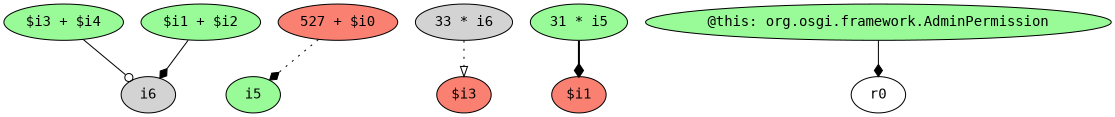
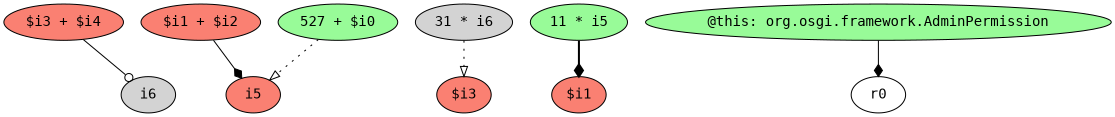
node "$i3 + $i4": fillcolor palegreen -> salmon
node "$i1 + $i2": fillcolor palegreen -> salmon
node "527 + $i0": fillcolor salmon -> palegreen
node "33 * i6": label "33 * i6" -> "31 * i6"
node "31 * i5": label "31 * i5" -> "11 * i5"
edge "$i1 + $i2" -> "i6": now "$i1 + $i2" -> "i5"
edge "527 + $i0" -> "i5": arrowhead diamond -> onormal
node "i5": fillcolor palegreen -> salmon
